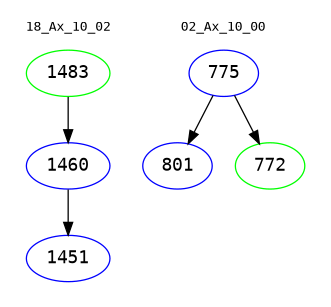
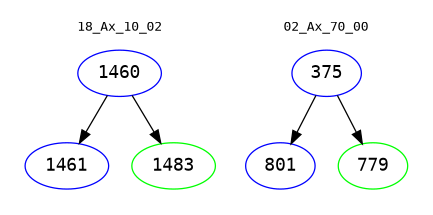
cluster "02_Ax_10_00": label "02_Ax_10_00" -> "02_Ax_70_00"
node "775": label "775" -> "375"
edge "1483" -> "1460": reversed
node "772": label "772" -> "779"
node "1451": label "1451" -> "1461"
